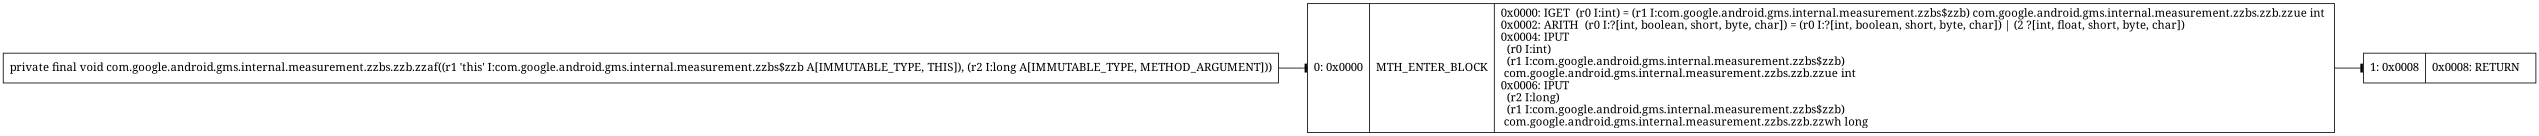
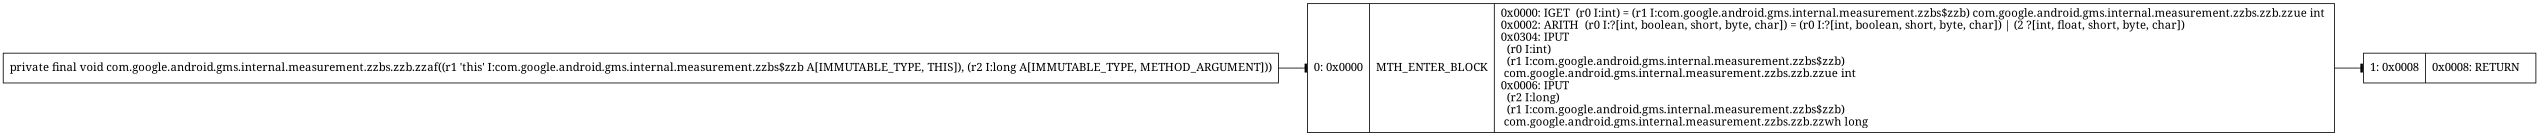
node "0: 0x0000": text "0x0004: IPUT" -> "0x0304: IPUT"
